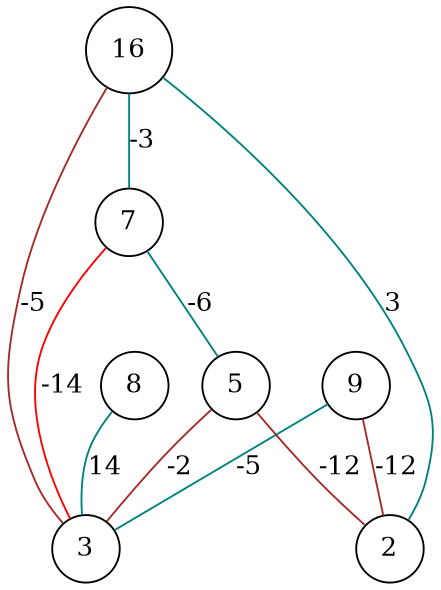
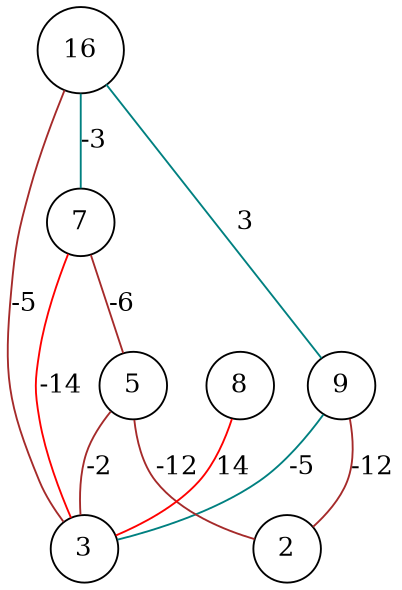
edge "16" -- "2": now "16" -- "9"
edge "7" -- "5": color teal -> brown
edge "8" -- "3": color teal -> red
